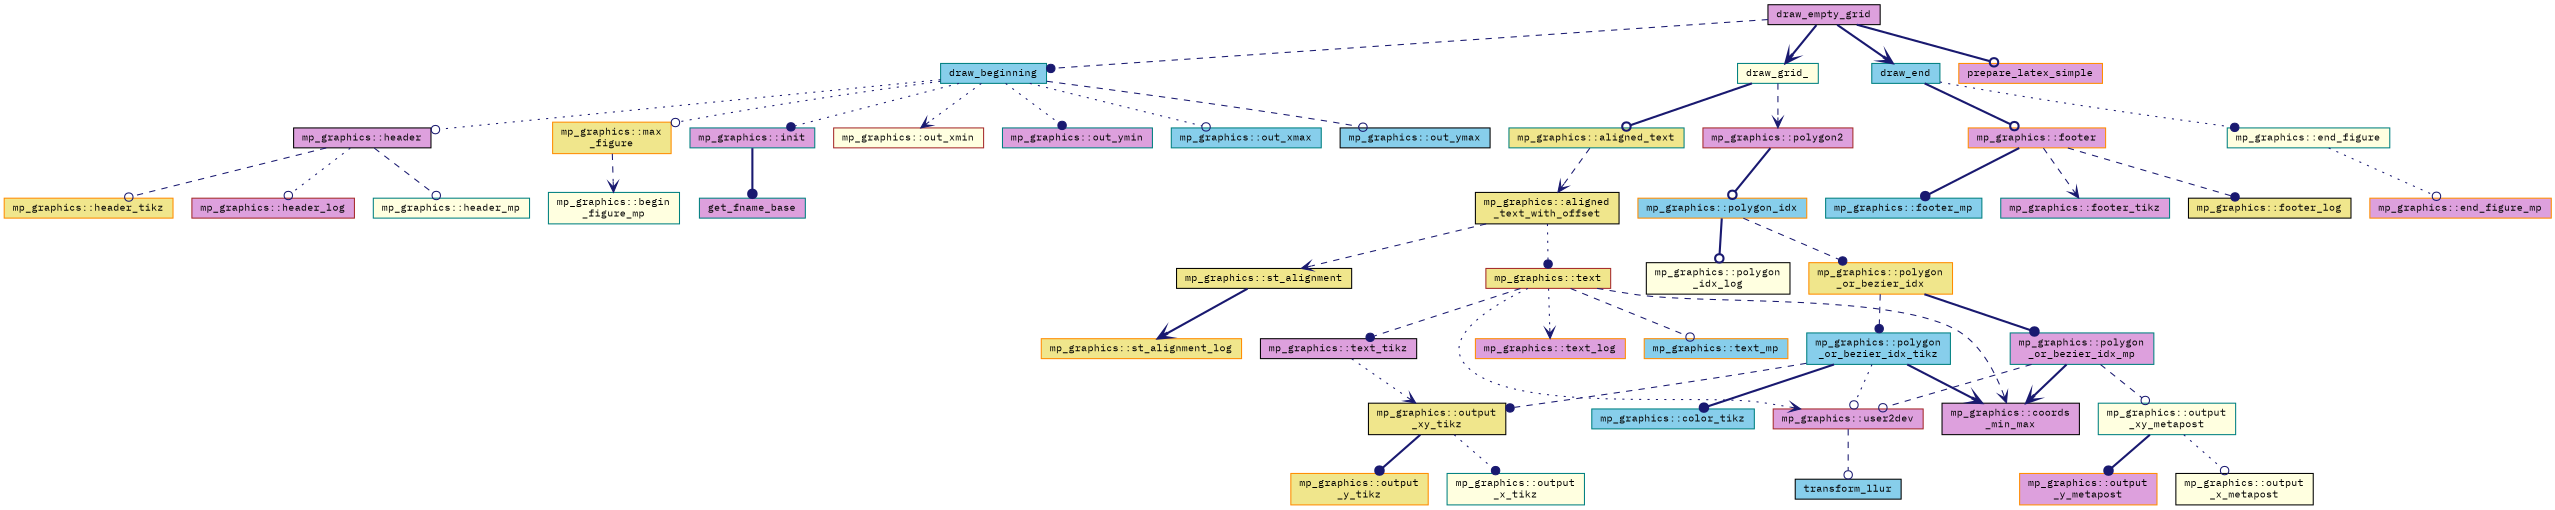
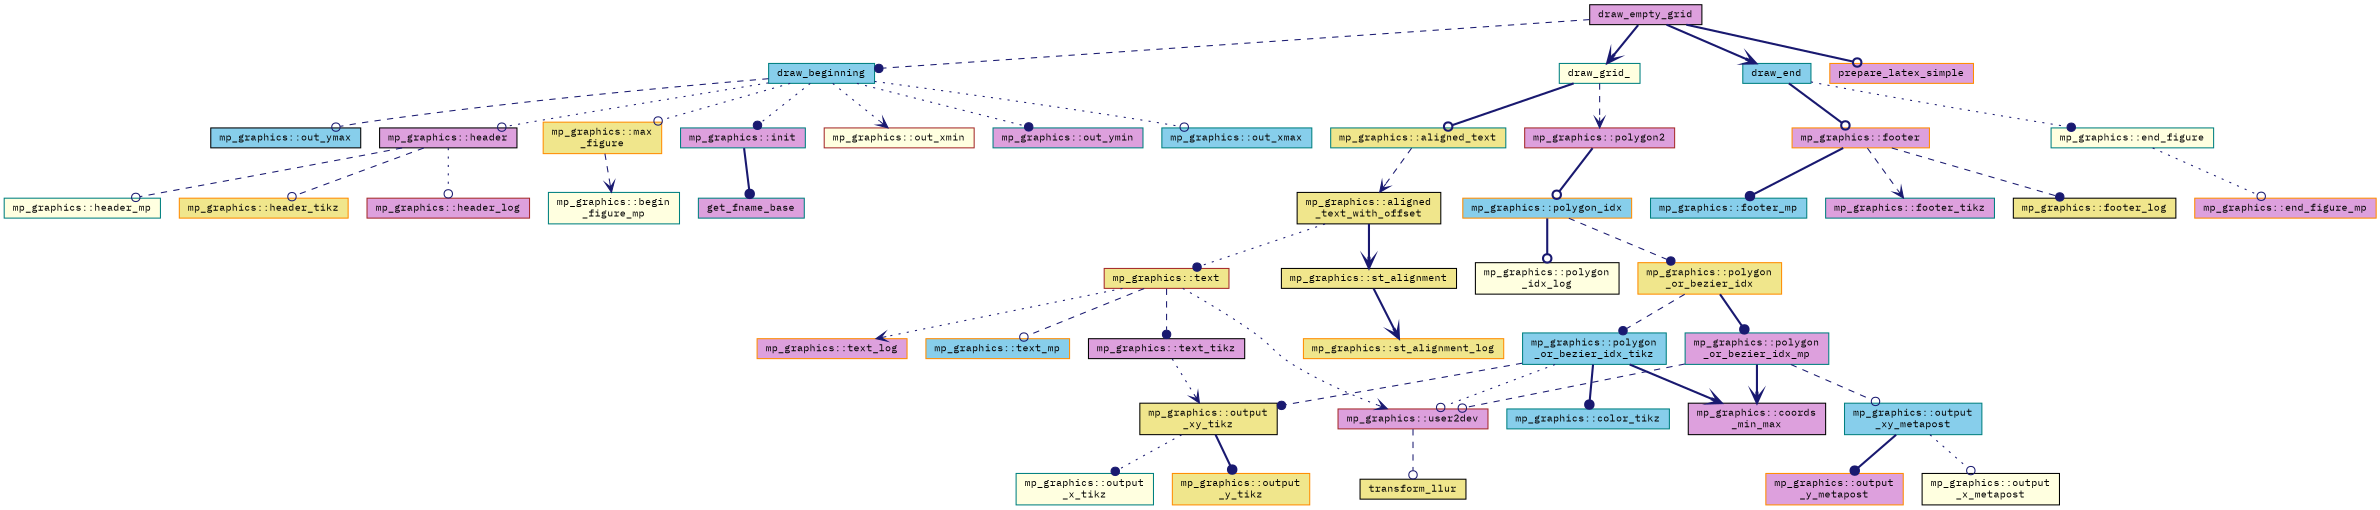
edge "mp_graphics::aligned _text_with_offset" -> "mp_graphics::st_alignment": style dashed -> bold
edge "mp_graphics::text" -> "mp_graphics::coords _min_max": removed
node "mp_graphics::output _xy_metapost": fillcolor lightyellow -> skyblue
node "transform_llur": fillcolor skyblue -> khaki
